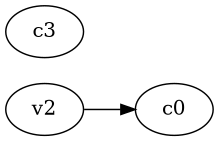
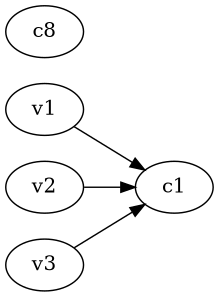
node "c3": label "c3" -> "c8"
node "v1": added
node "c0": label "c0" -> "c1"
node "v3": added
